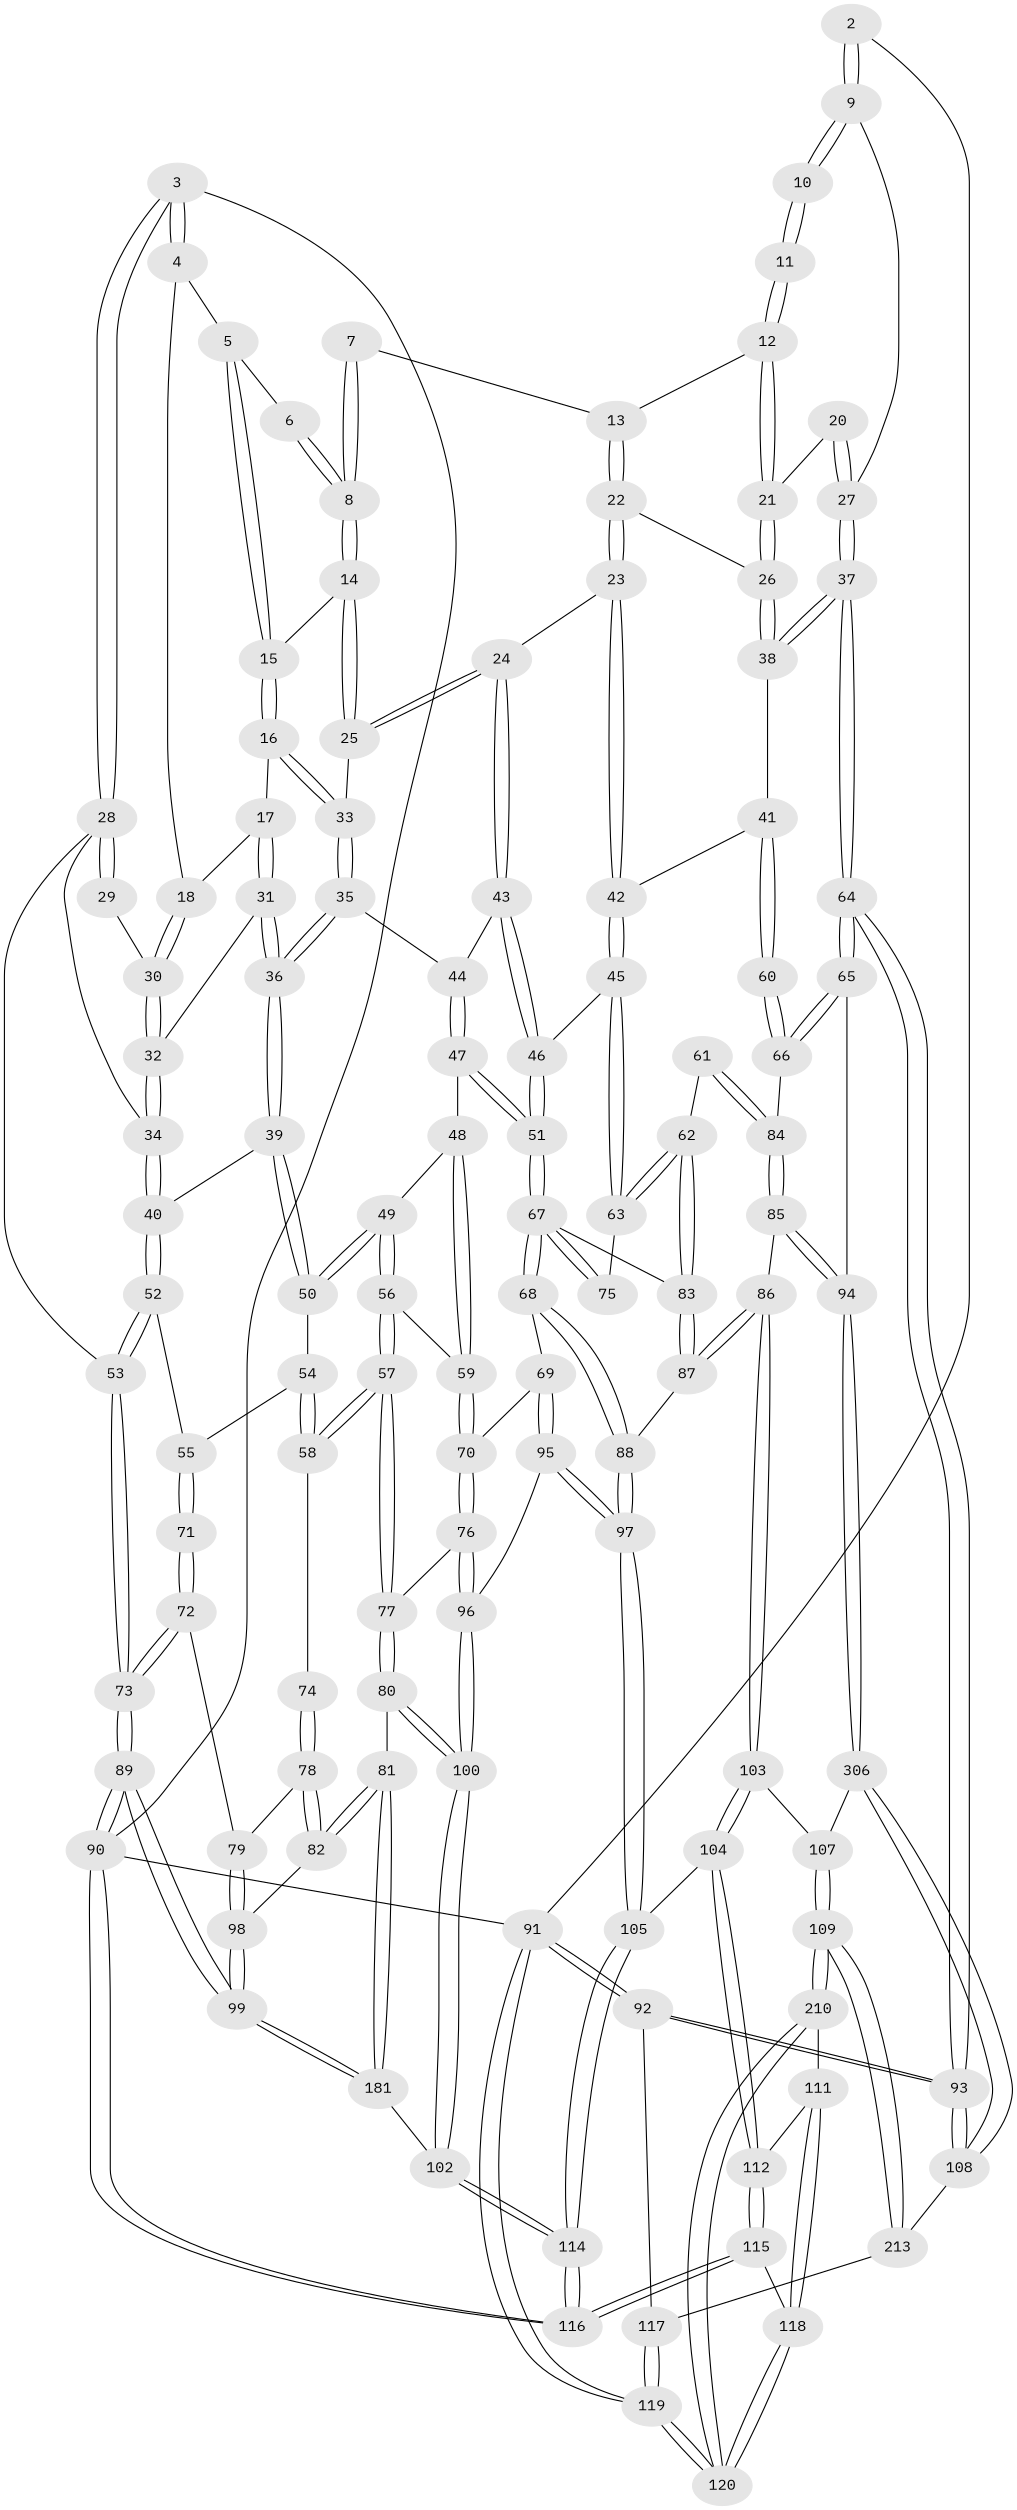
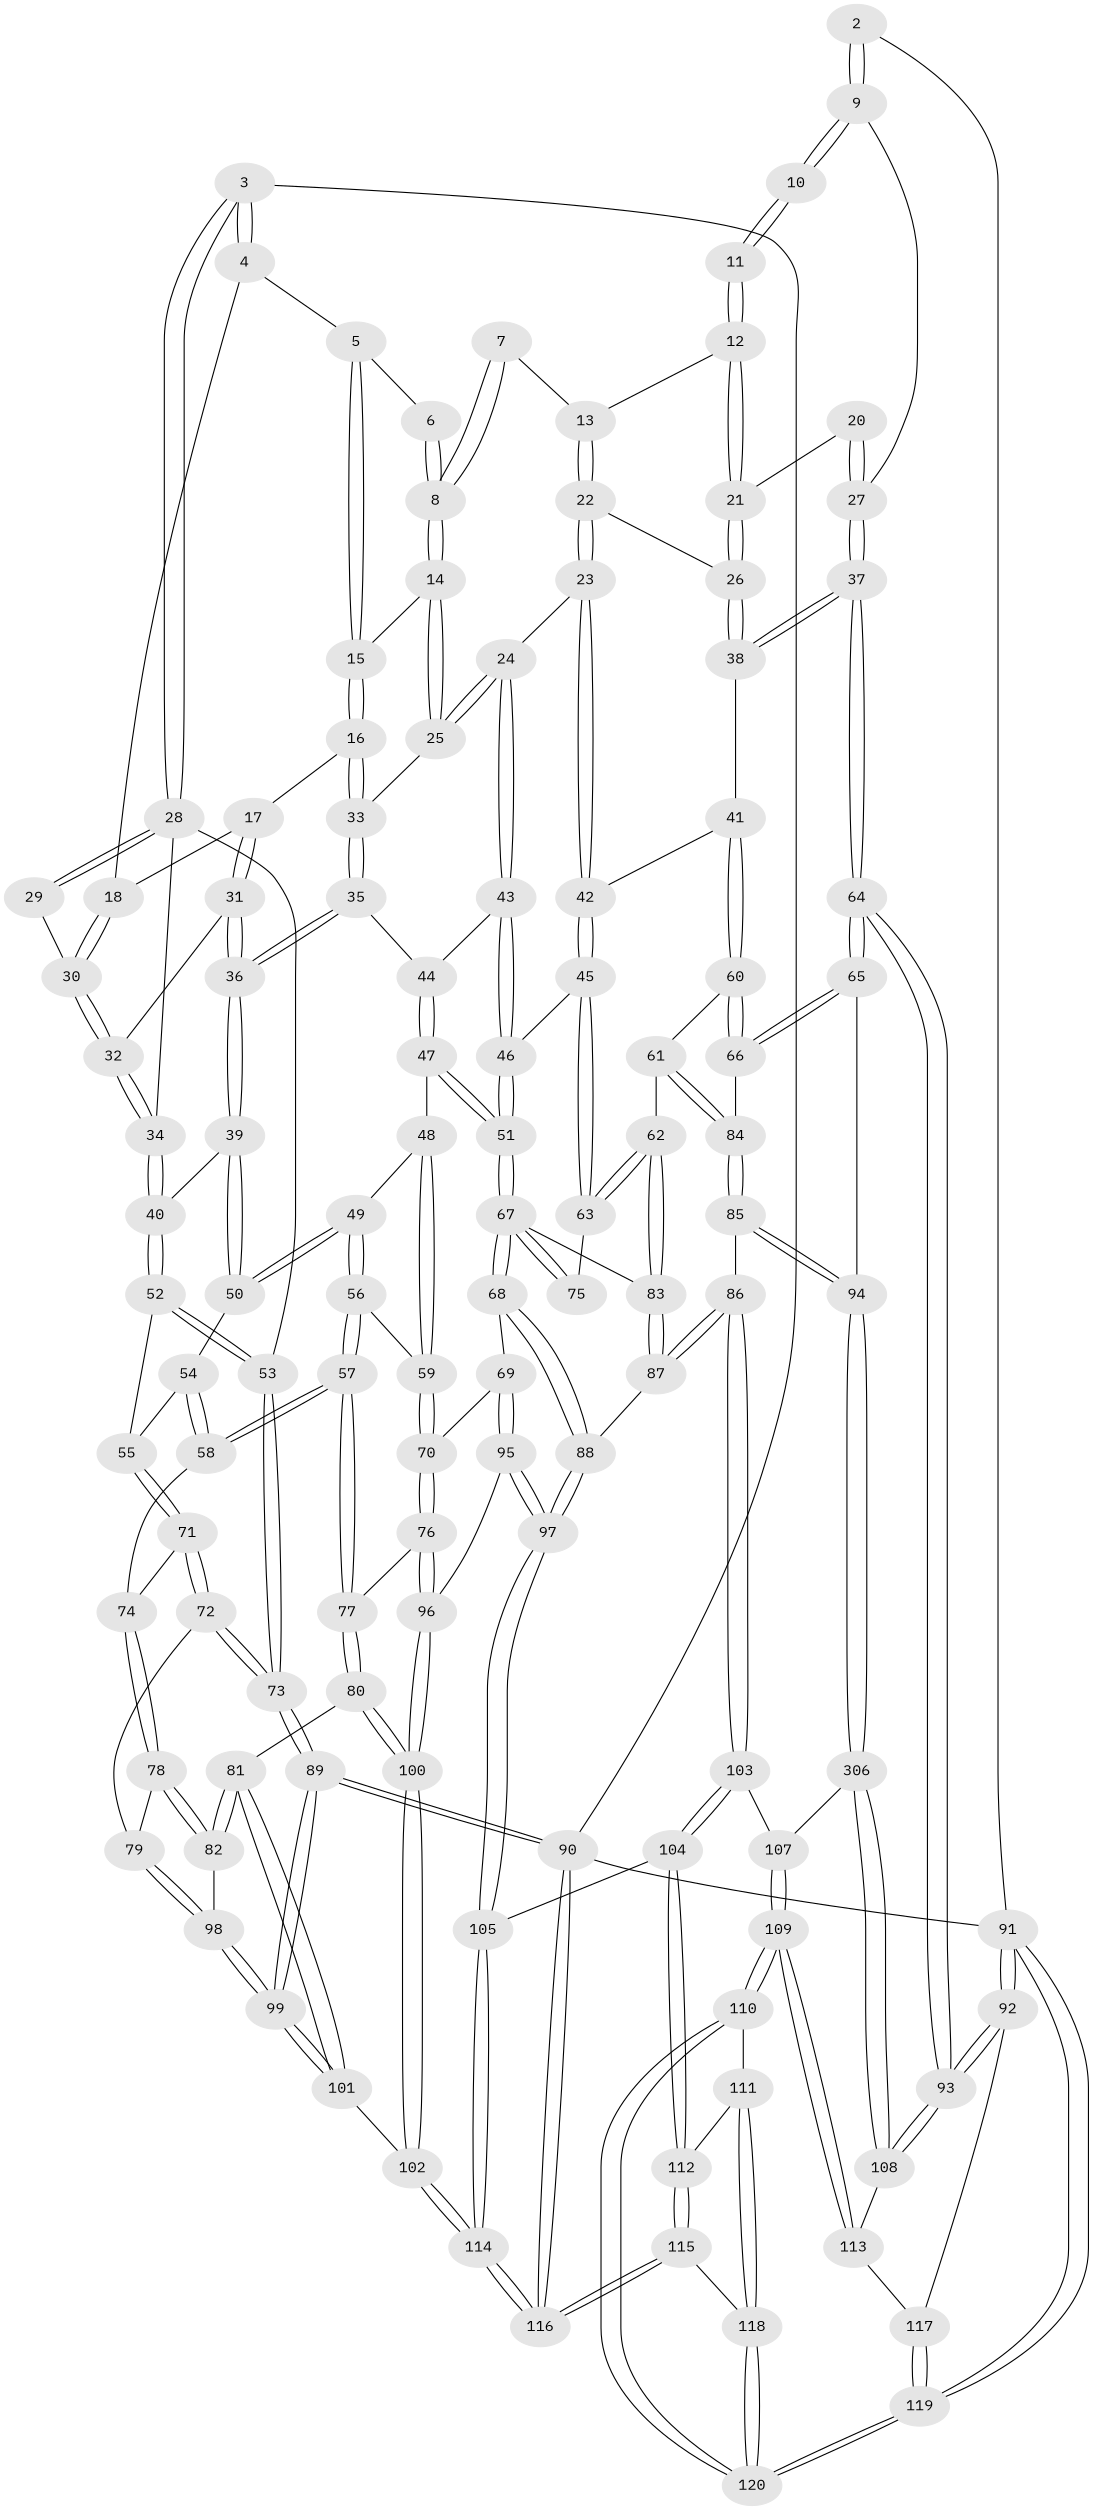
edge "60" -- "61": added
edge "71" -- "74": added
node "210": label "210" -> "110"
node "181": label "181" -> "101"
node "213": label "213" -> "113"
